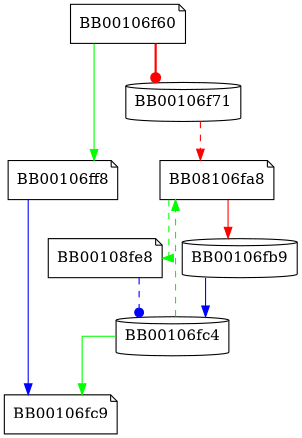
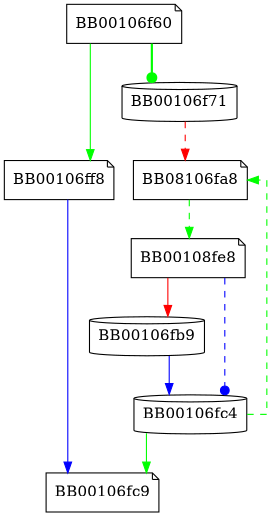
edge "BB00106f60" -> "BB00106f71": color red -> green
edge "BB08106fa8" -> "BB00106fb9": now "BB00108fe8" -> "BB00106fb9"
